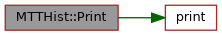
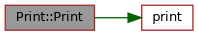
node "MTTHist::Print": label "MTTHist::Print" -> "Print::Print"
